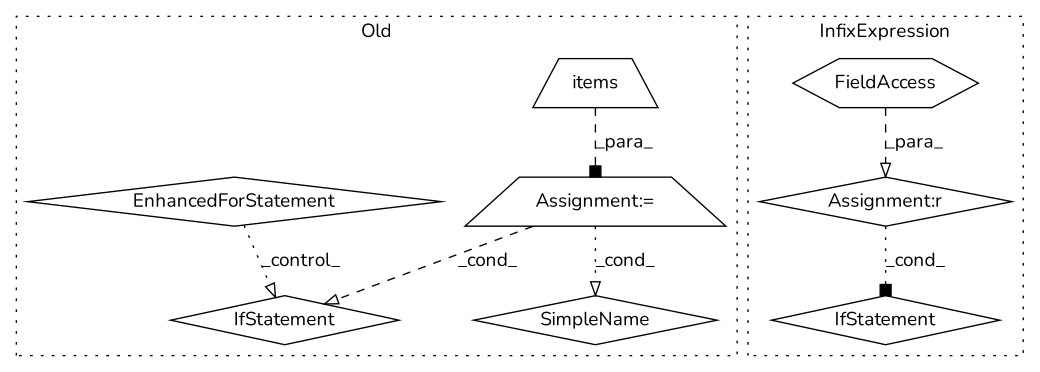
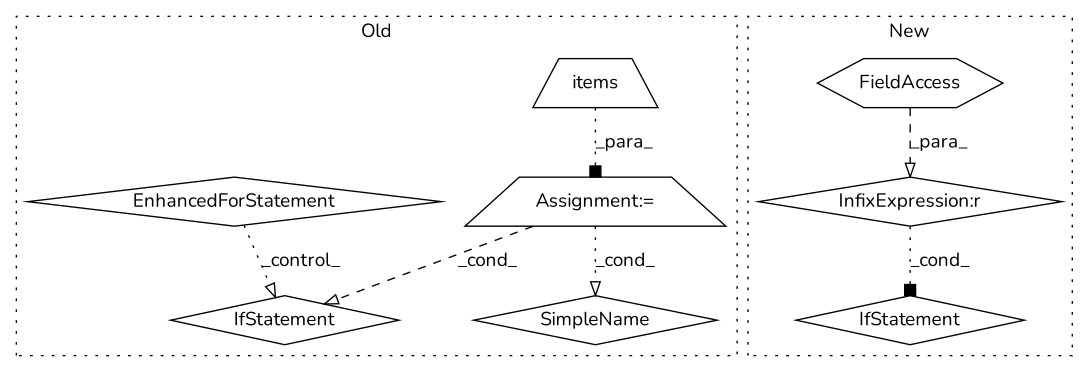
cluster "InfixExpression": label "InfixExpression" -> "New"
edge "items" -> "Assignment:=": style dashed -> dotted
node "Assignment:r": label "Assignment:r" -> "InfixExpression:r"
